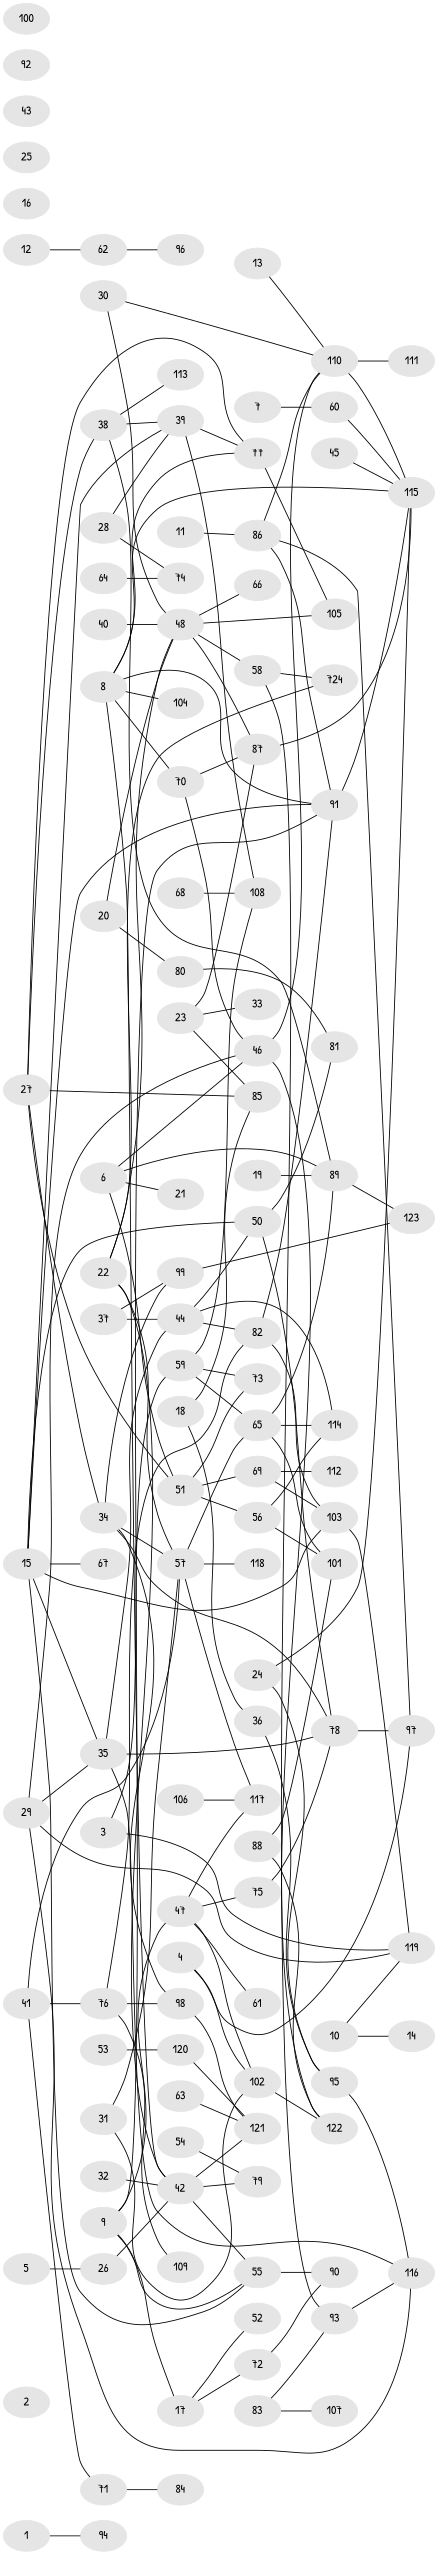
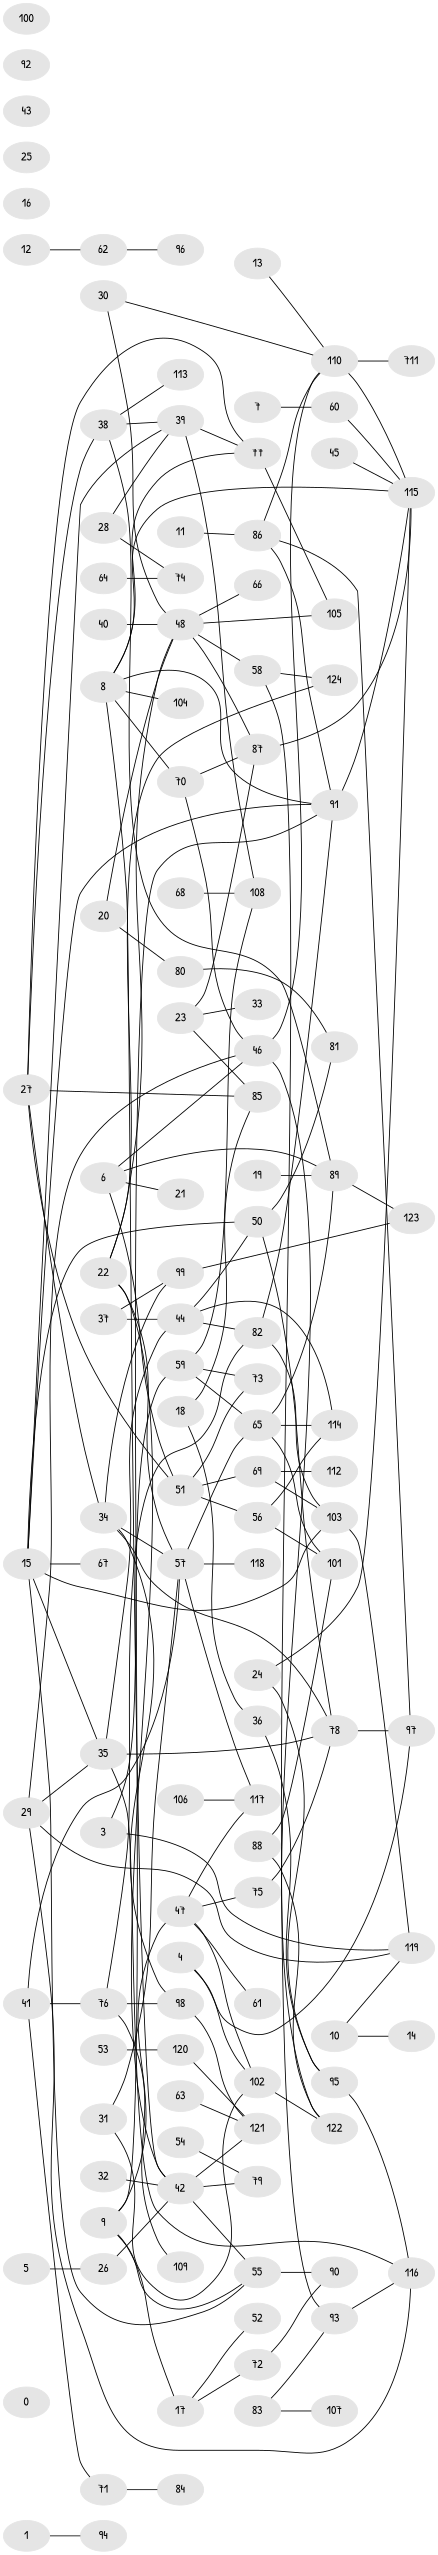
node "111": label "111" -> "711"
node "724": label "724" -> "124"
node "2": label "2" -> "0"
